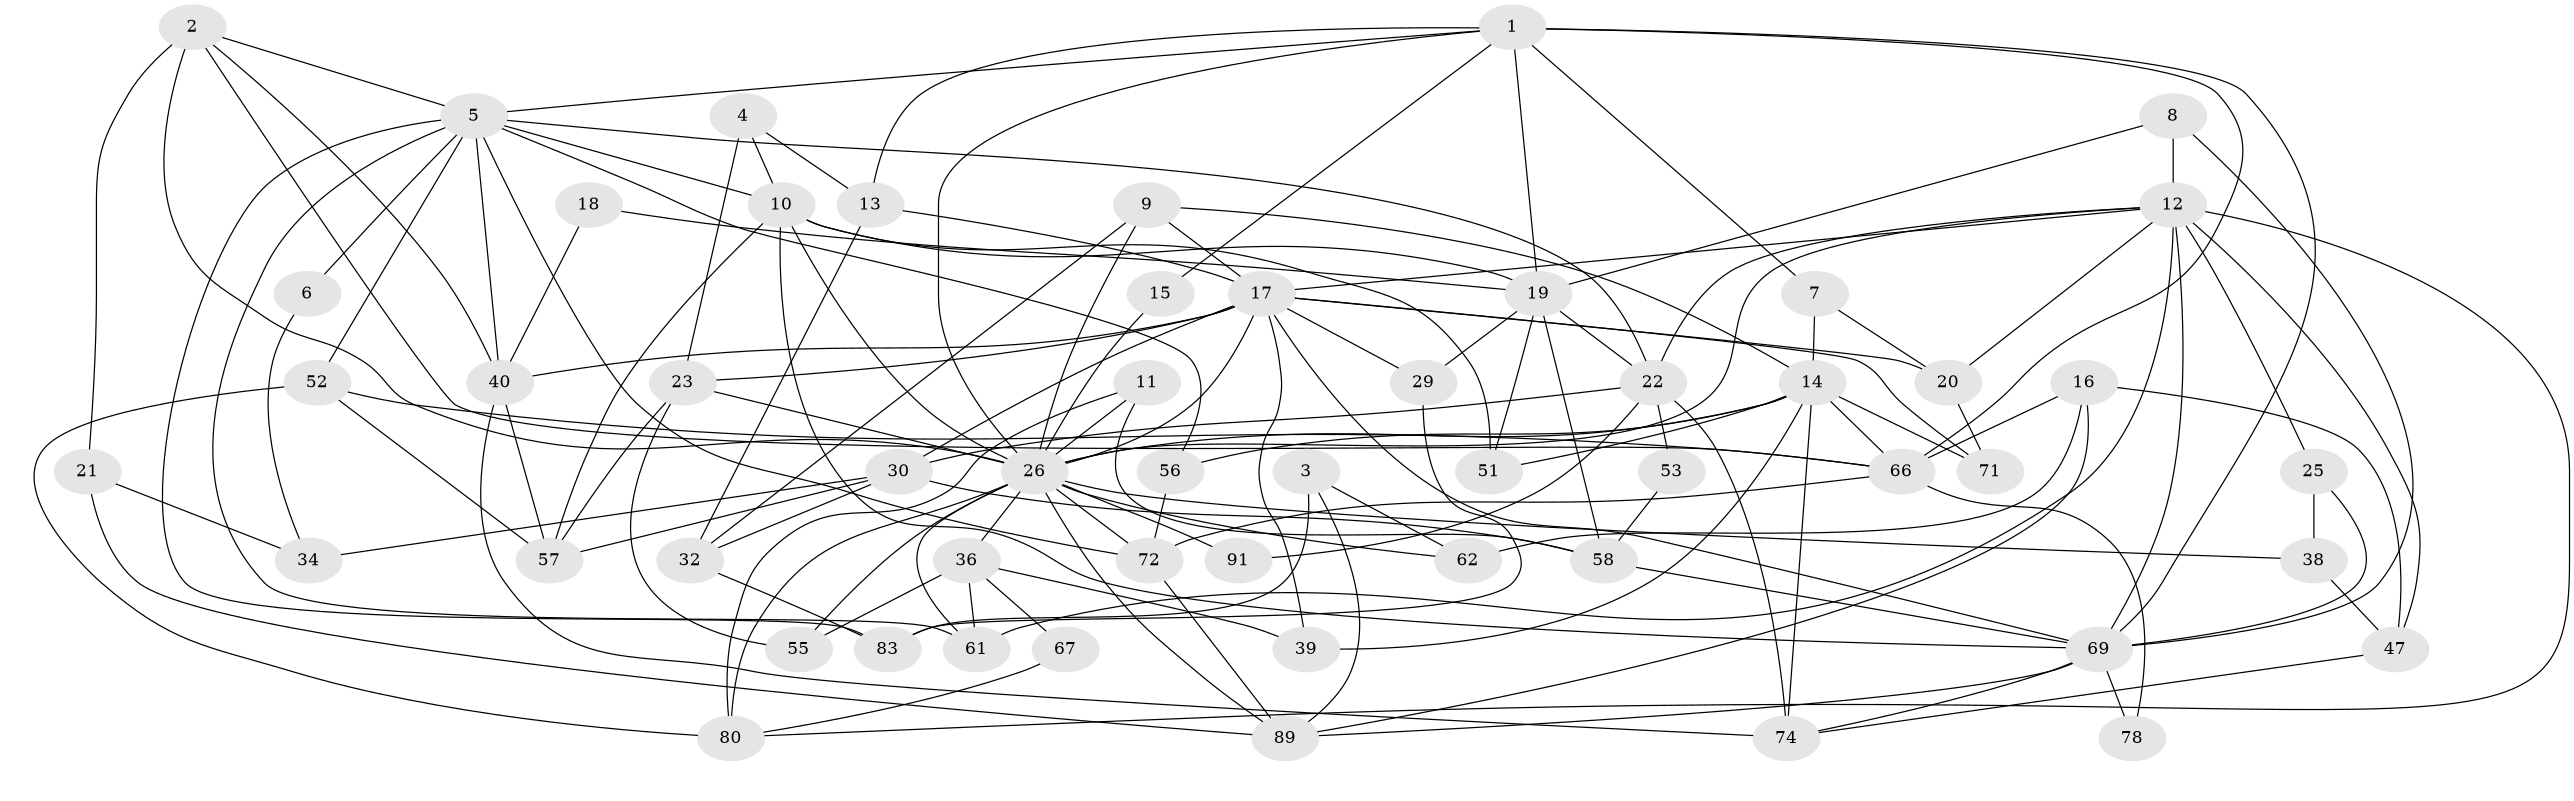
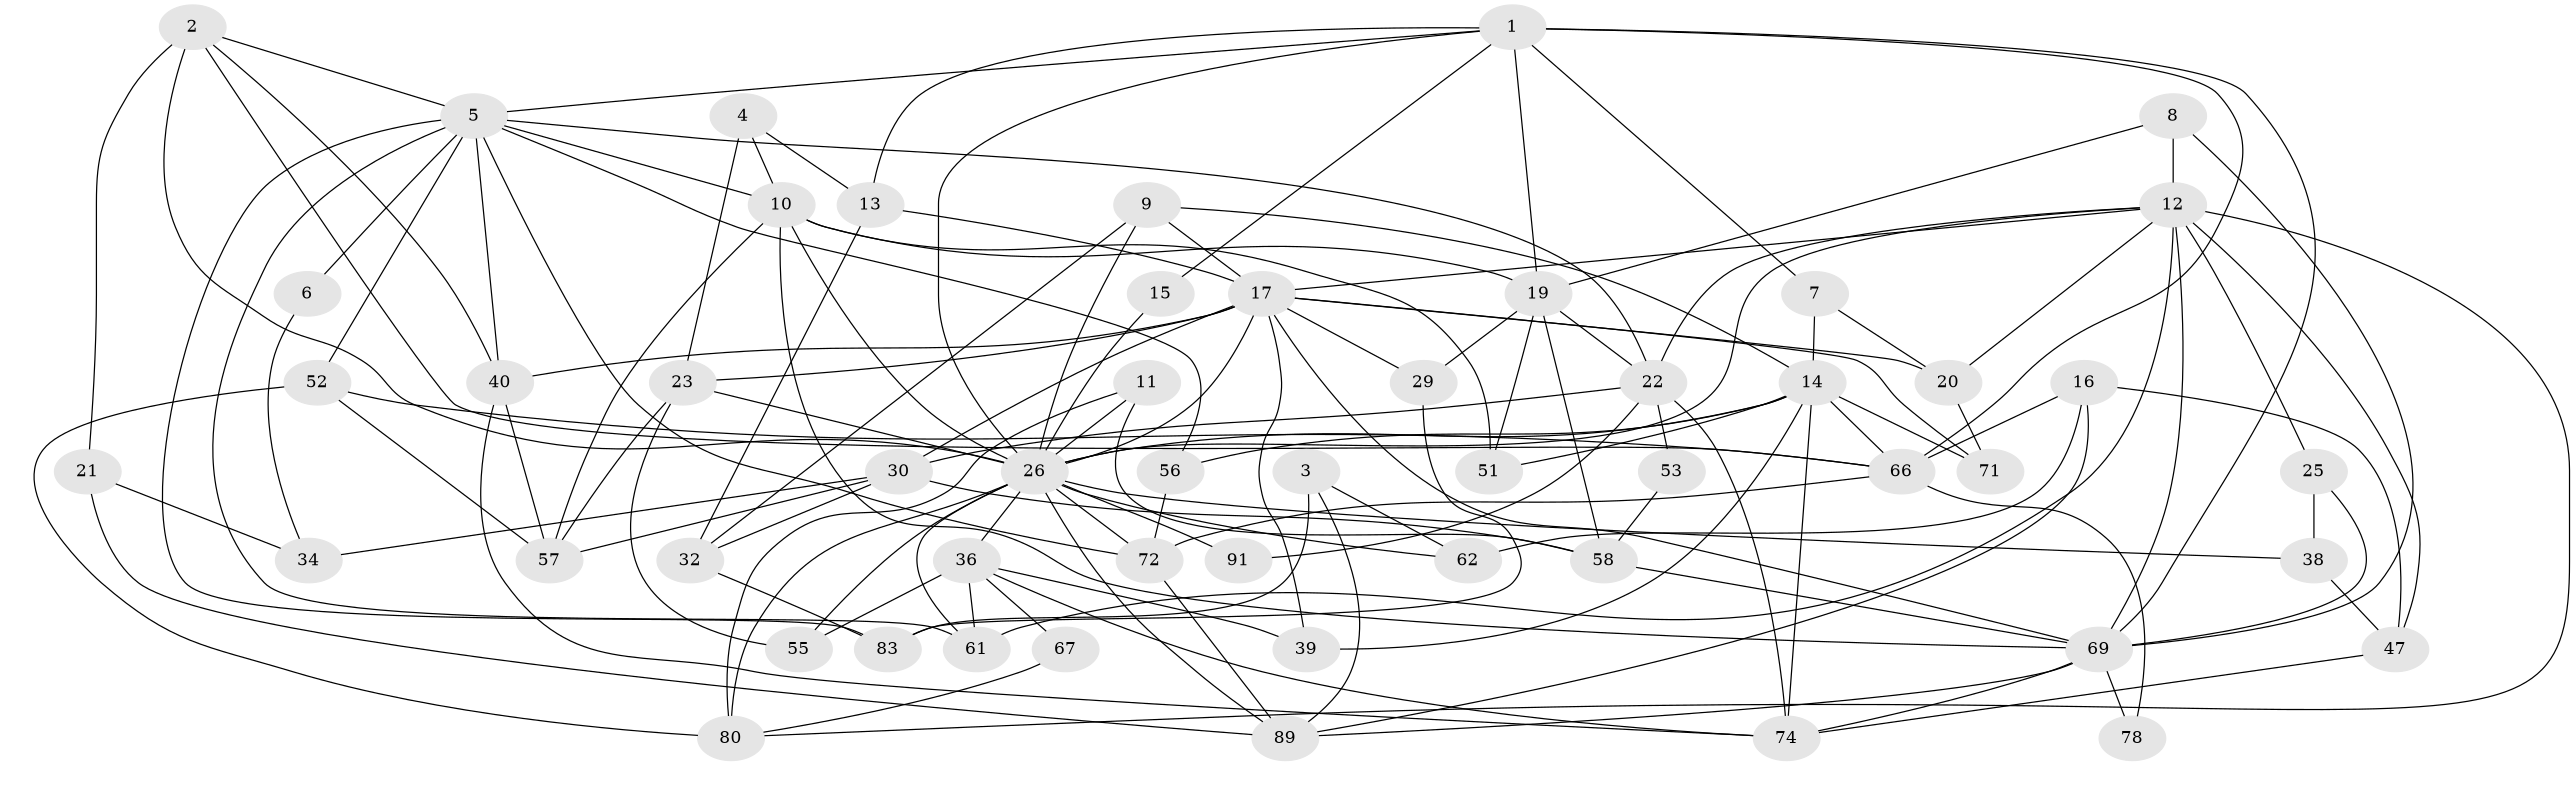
node "18": removed
edge "36" -- "74": added
